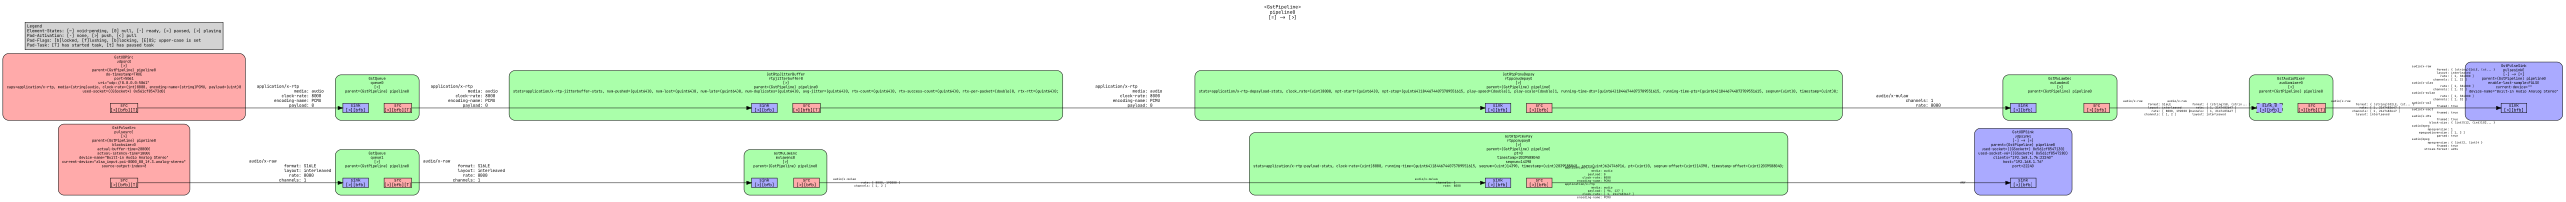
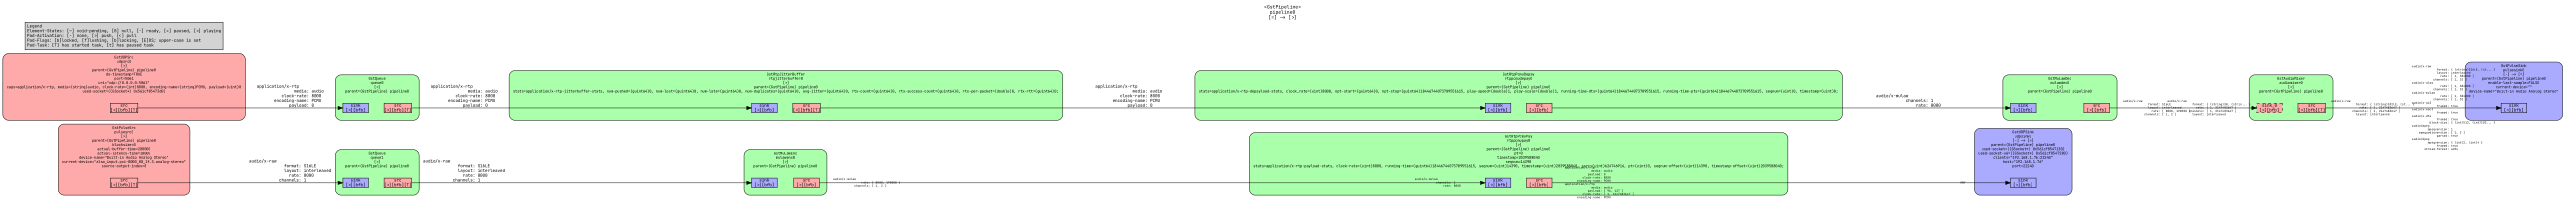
node "sink_0 [>][bfb]": fillcolor #aaaaff -> #ffaaaa
